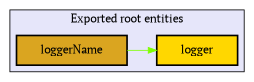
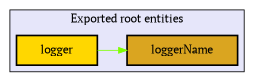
edge "loggerName" -> "logger": reversed
